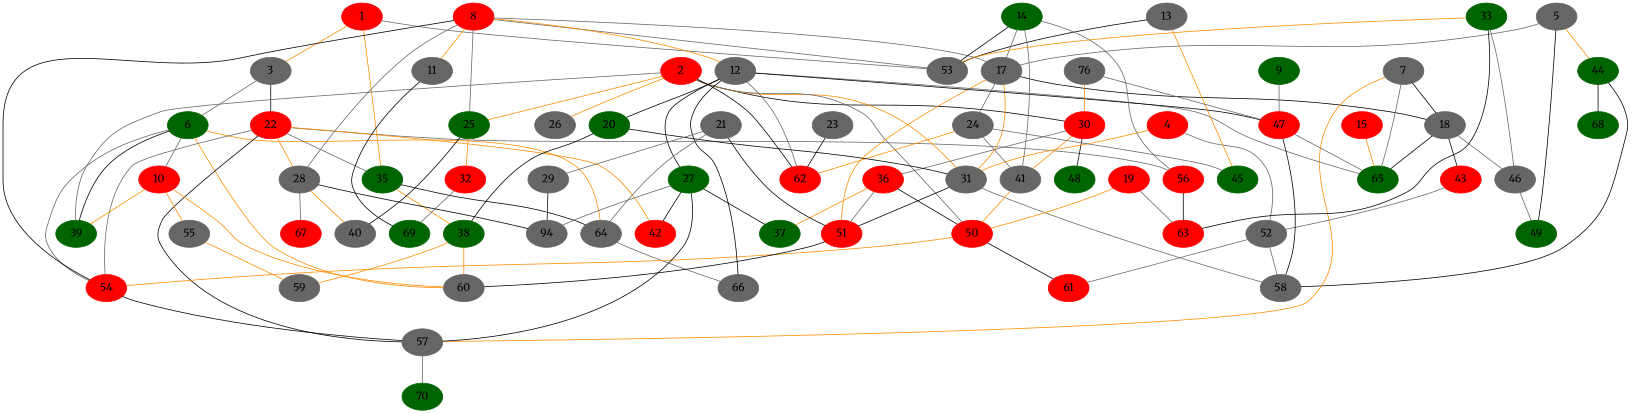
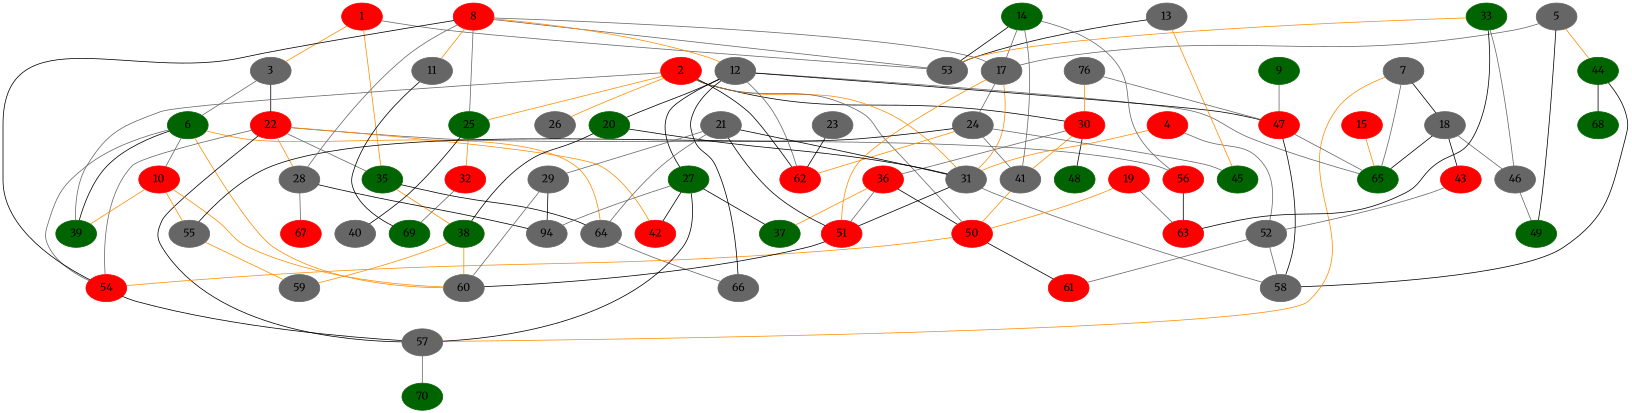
edge "17" -- "18": removed
edge "24" -- "55": added
edge "21" -- "31": added
edge "28" -- "40": removed
edge "29" -- "60": added
